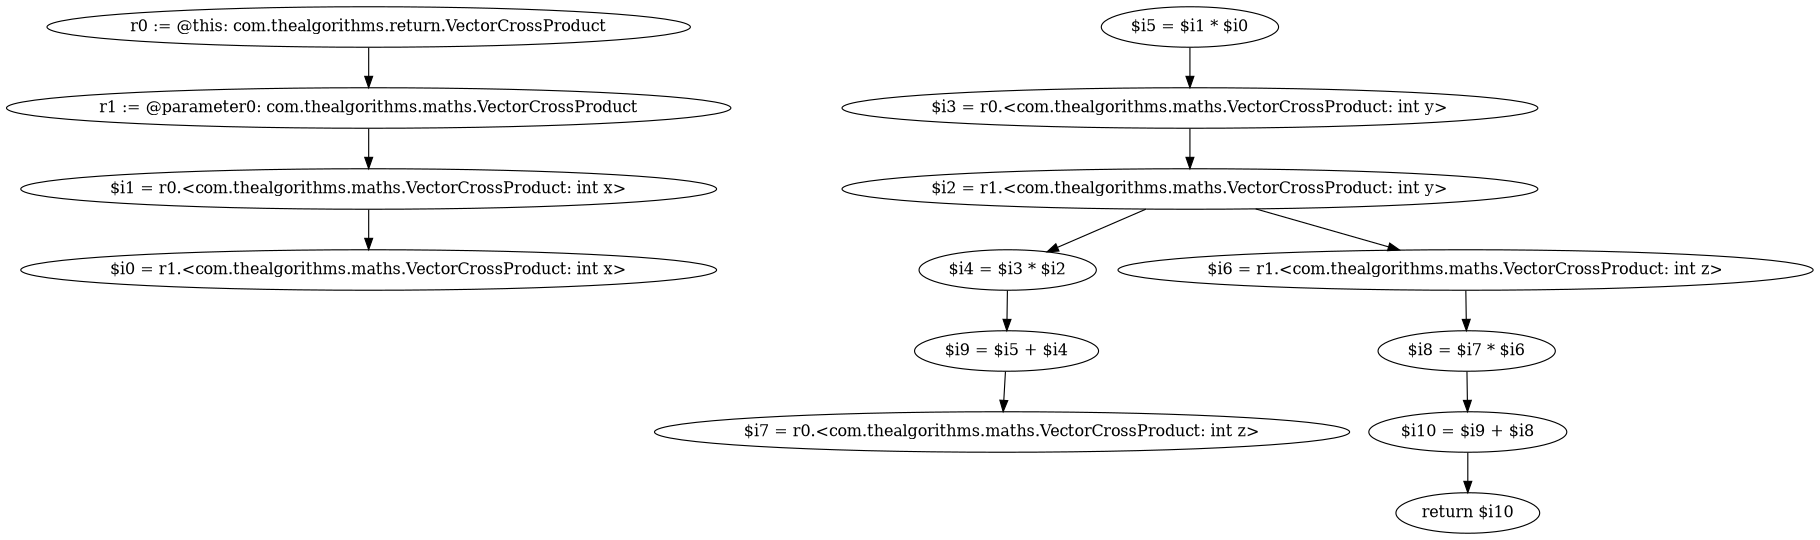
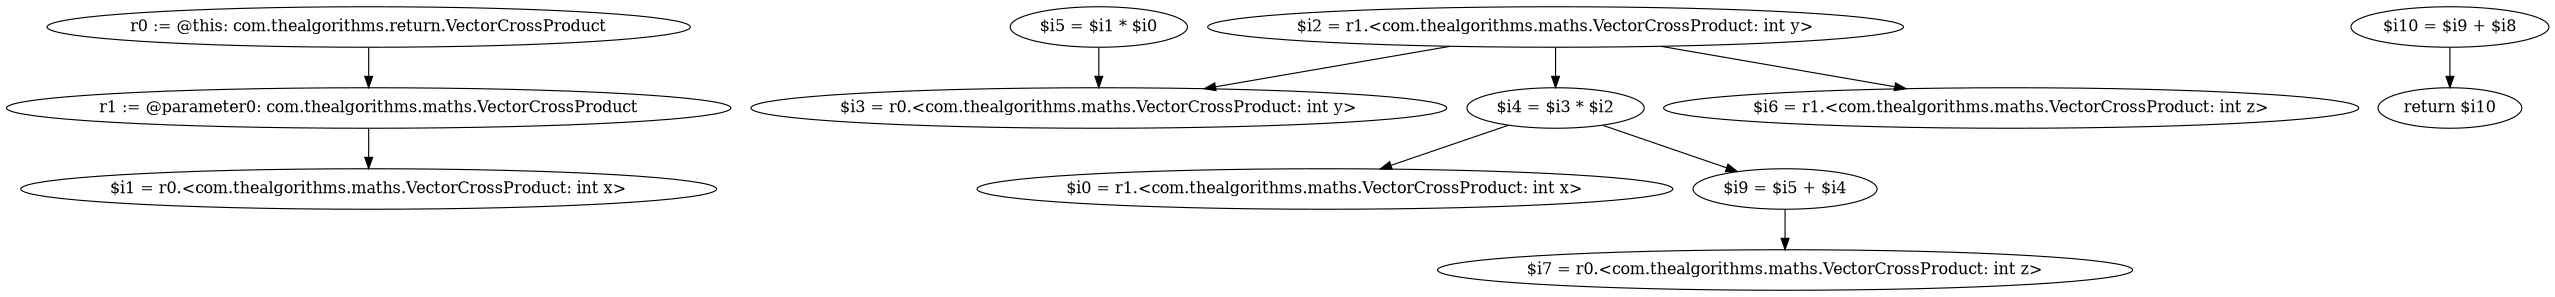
edge "$i3 = r0.<com.thealgorithms.maths.VectorCrossProduct: int y>" -> "$i2 = r1.<com.thealgorithms.maths.VectorCrossProduct: int y>": reversed
edge "$i1 = r0.<com.thealgorithms.maths.VectorCrossProduct: int x>" -> "$i0 = r1.<com.thealgorithms.maths.VectorCrossProduct: int x>": now "$i4 = $i3 * $i2" -> "$i0 = r1.<com.thealgorithms.maths.VectorCrossProduct: int x>"
node "$i8 = $i7 * $i6": removed
